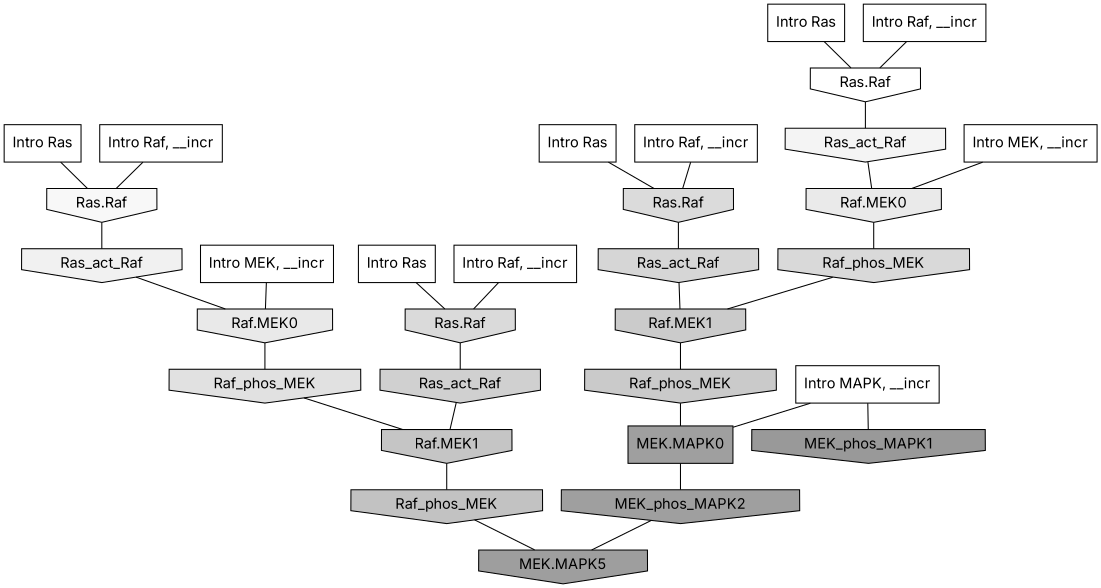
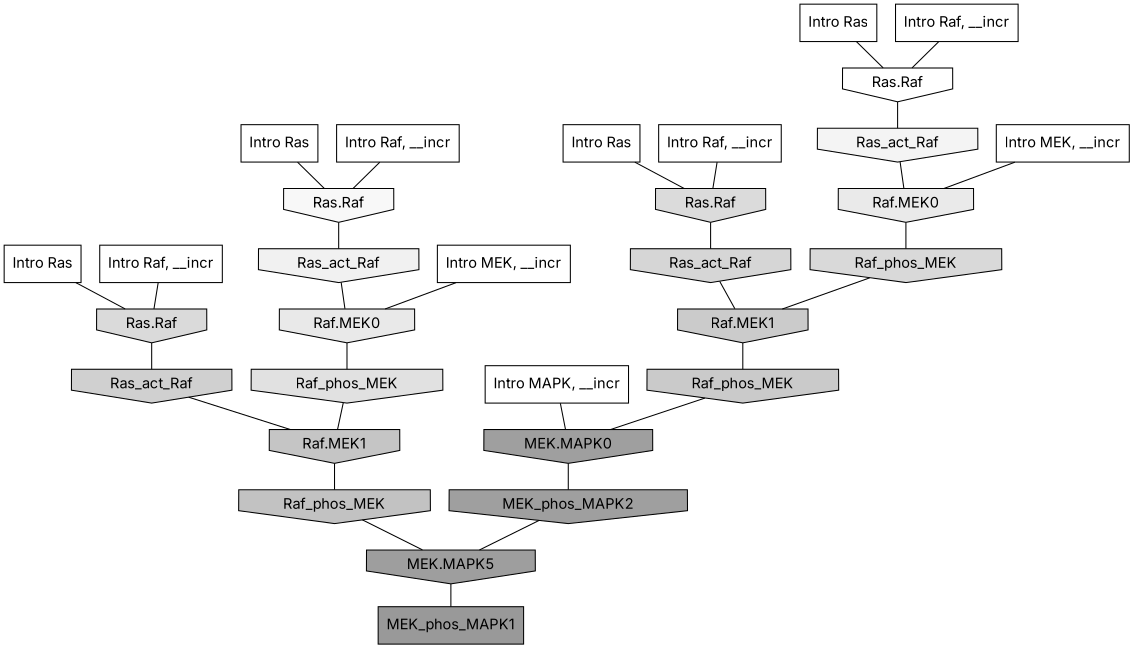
edge "Intro MAPK, __incr" -- "MEK_phos_MAPK1": now "MEK.MAPK5" -- "MEK_phos_MAPK1"
node "MEK.MAPK0": shape box -> invhouse
node "MEK_phos_MAPK1": shape invhouse -> box
